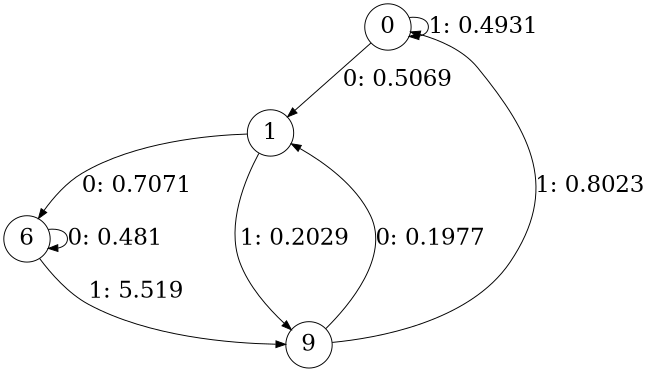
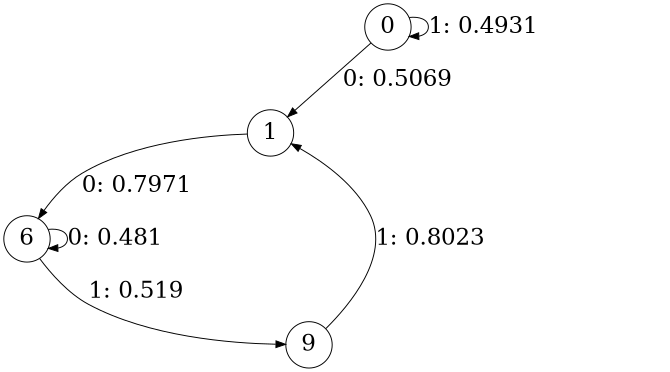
edge "1" -> "6": label "0: 0.7071   " -> "0: 0.7971   "
edge "9" -> "0": removed, label "1: 0.8023"
edge "9" -> "1": label "0: 0.1977   " -> "1: 0.8023   "
edge "1" -> "9": removed, label "1: 0.2029"
edge "6" -> "9": label "1: 5.519    " -> "1: 0.519    "
